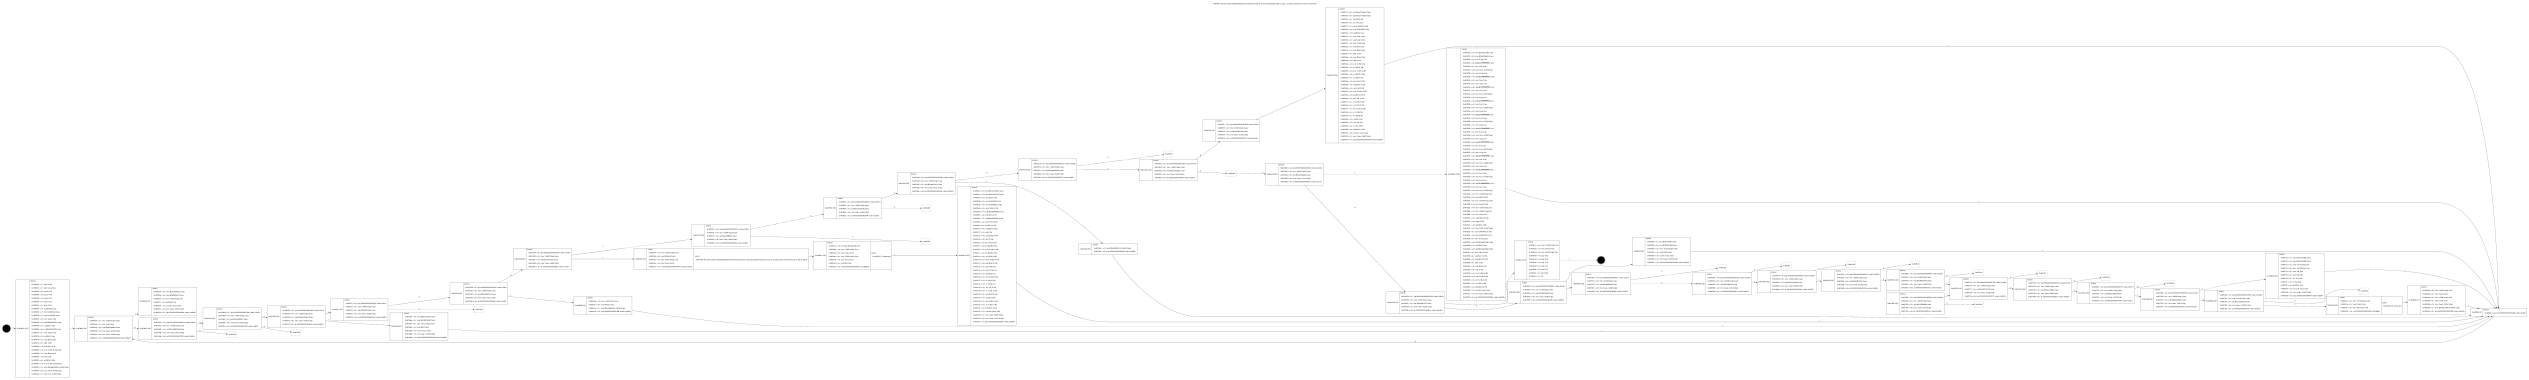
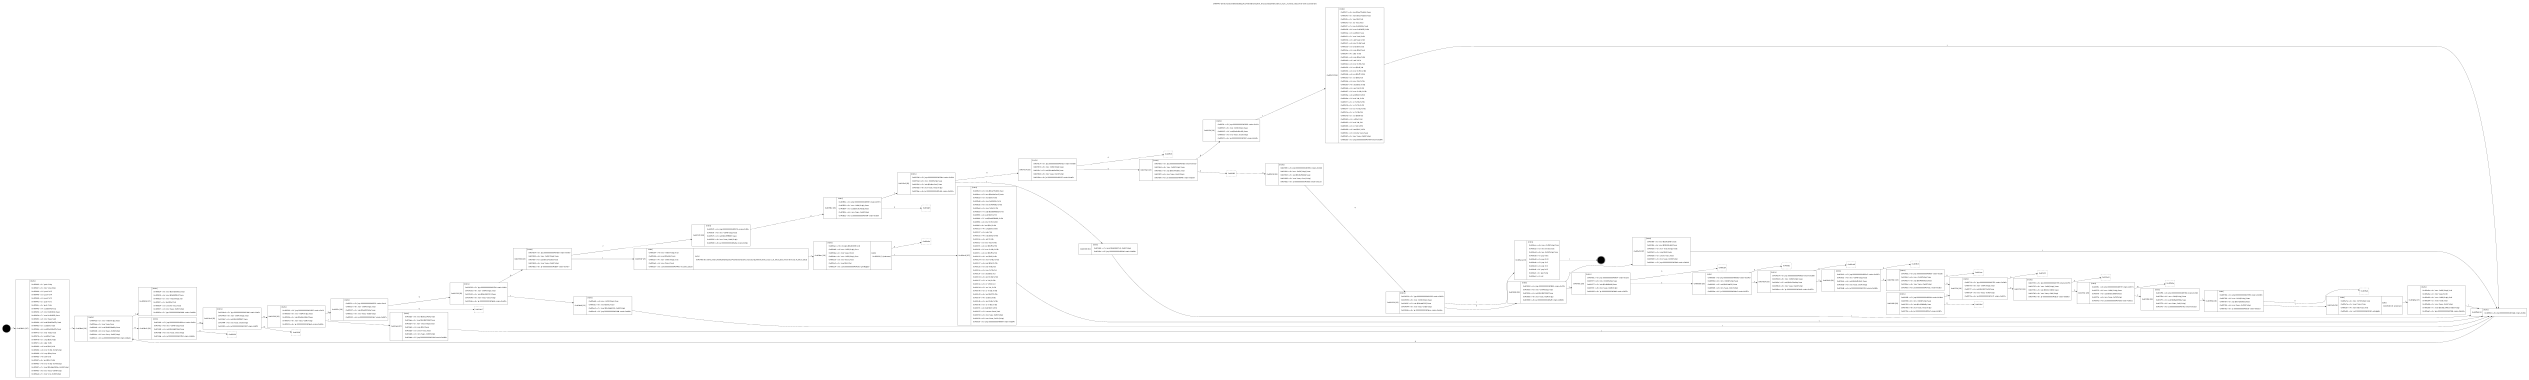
node "0x40180e [278]": removed
edge "0x401570 [28]" -> "0x401a6e": now "0x401bac [29]" -> "0x401a6e"
node "0x4017e2 [44]": removed
